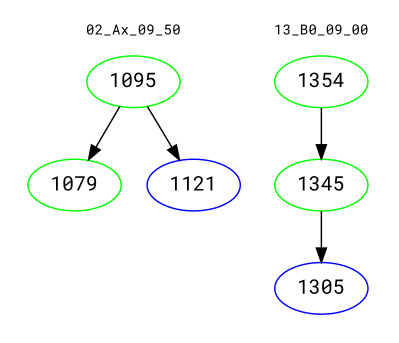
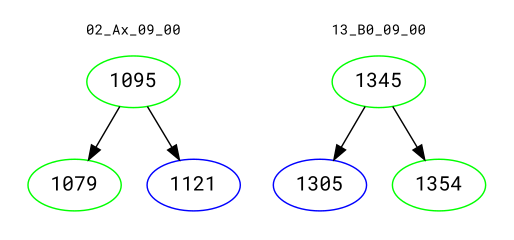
cluster "02_Ax_09_50": label "02_Ax_09_50" -> "02_Ax_09_00"
edge "1354" -> "1345": reversed
